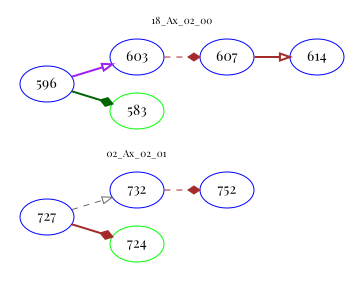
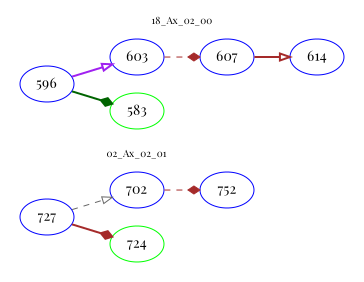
node "732": label "732" -> "702"
